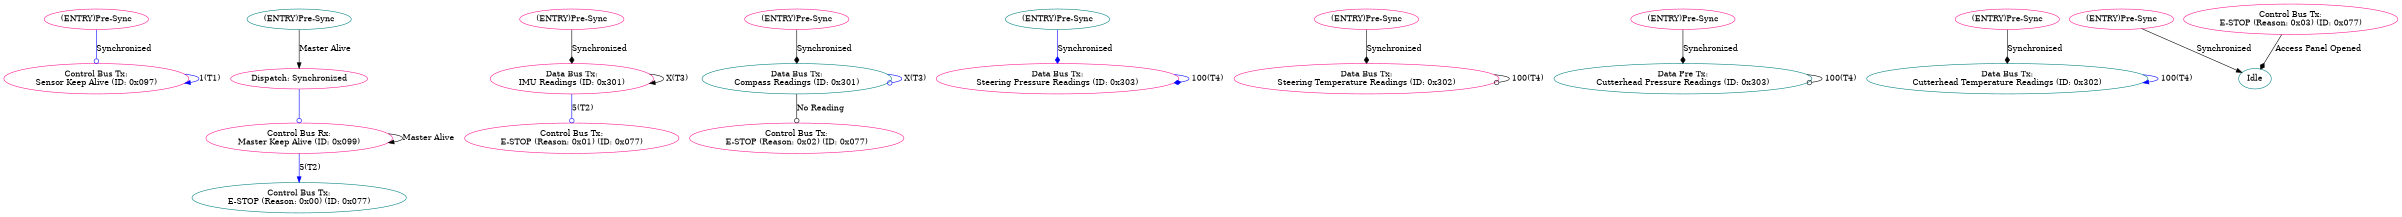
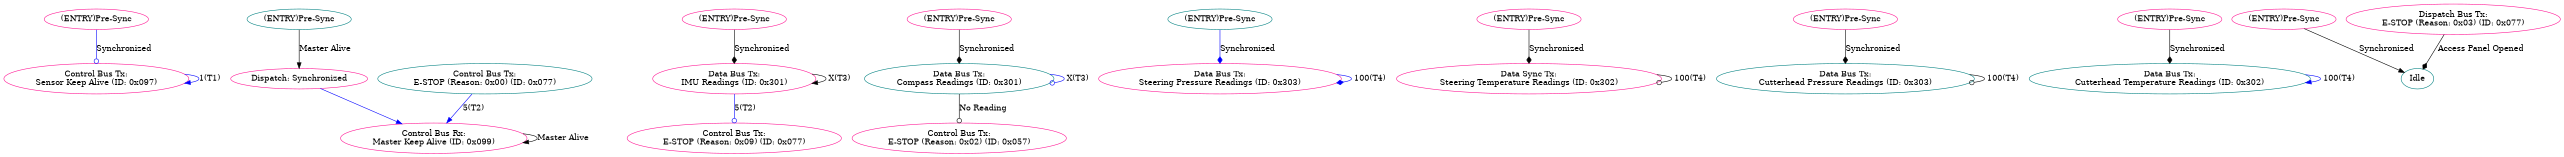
node "Control Bus Tx: E-STOP (Reason: 0x03) (ID: 0x077)": label "Control Bus Tx: E-STOP (Reason: 0x03) (ID: 0x077)" -> "Dispatch Bus Tx: E-STOP (Reason: 0x03) (ID: 0x077)"
node "Data Bus Tx: Steering Temperature Readings (ID: 0x302)": label "Data Bus Tx: Steering Temperature Readings (ID: 0x302)" -> "Data Sync Tx: Steering Temperature Readings (ID: 0x302)"
node "Data Pre Tx: Cutterhead Pressure Readings (ID: 0x303)": label "Data Pre Tx: Cutterhead Pressure Readings (ID: 0x303)" -> "Data Bus Tx: Cutterhead Pressure Readings (ID: 0x303)"
edge "Dispatch: Synchronized" -> "Control Bus Rx: Master Keep Alive (ID: 0x099)": arrowhead odot -> normal
node "Control Bus Tx: E-STOP (Reason: 0x01) (ID: 0x077)": label "Control Bus Tx: E-STOP (Reason: 0x01) (ID: 0x077)" -> "Control Bus Tx: E-STOP (Reason: 0x09) (ID: 0x077)"
node "Control Bus Tx: E-STOP (Reason: 0x02) (ID: 0x077)": label "Control Bus Tx: E-STOP (Reason: 0x02) (ID: 0x077)" -> "Control Bus Tx: E-STOP (Reason: 0x02) (ID: 0x057)"
edge "Control Bus Rx: Master Keep Alive (ID: 0x099)" -> "Control Bus Tx: E-STOP (Reason: 0x00) (ID: 0x077)": reversed
